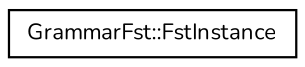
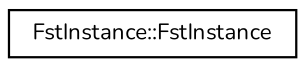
node "GrammarFst::FstInstance": label "GrammarFst::FstInstance" -> "FstInstance::FstInstance"
